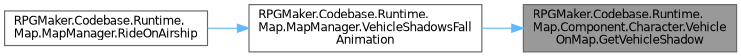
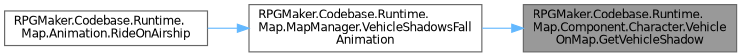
node "RPGMaker.Codebase.Runtime. Map.MapManager.RideOnAirship": label "RPGMaker.Codebase.Runtime. Map.MapManager.RideOnAirship" -> "RPGMaker.Codebase.Runtime. Map.Animation.RideOnAirship"
